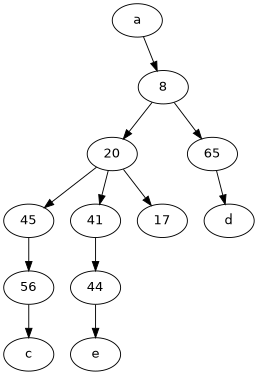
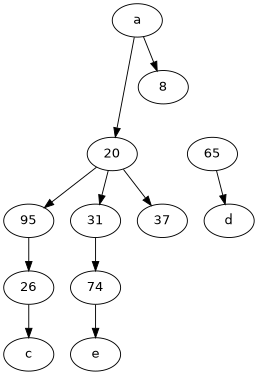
edge "8" -> "20": now "a" -> "20"
edge "8" -> "65": removed
node "45": label "45" -> "95"
node "41": label "41" -> "31"
node "17": label "17" -> "37"
node "56": label "56" -> "26"
node "44": label "44" -> "74"
